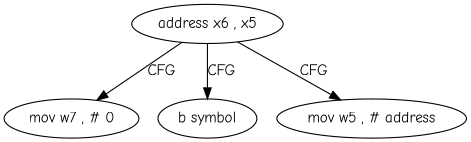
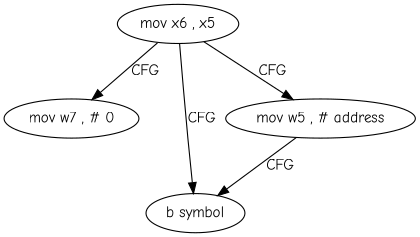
node "address x6 , x5": label "address x6 , x5" -> "mov x6 , x5"
edge "mov w5 , # address" -> "b symbol": added, label "CFG"
